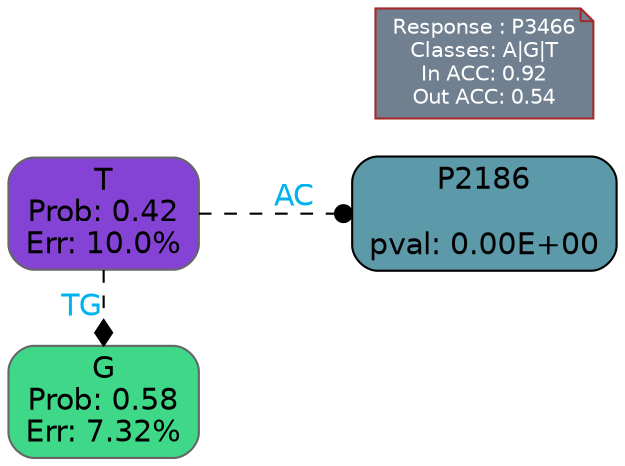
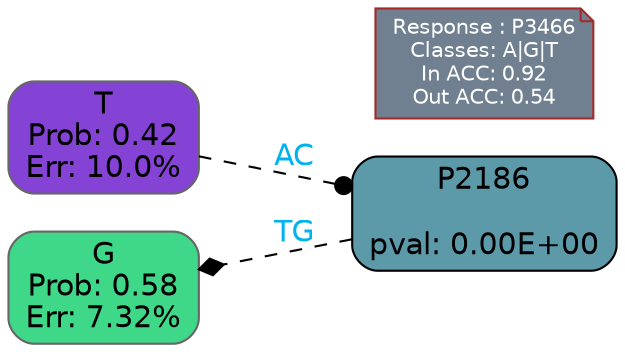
edge "T Prob: 0.42 Err: 10.0%" -> "G Prob: 0.58 Err: 7.32%": now "P2186 pval: 0.00E+00" -> "G Prob: 0.58 Err: 7.32%"
